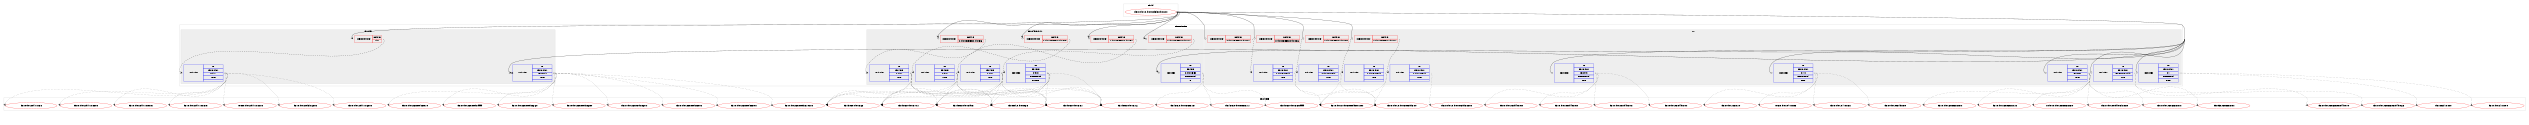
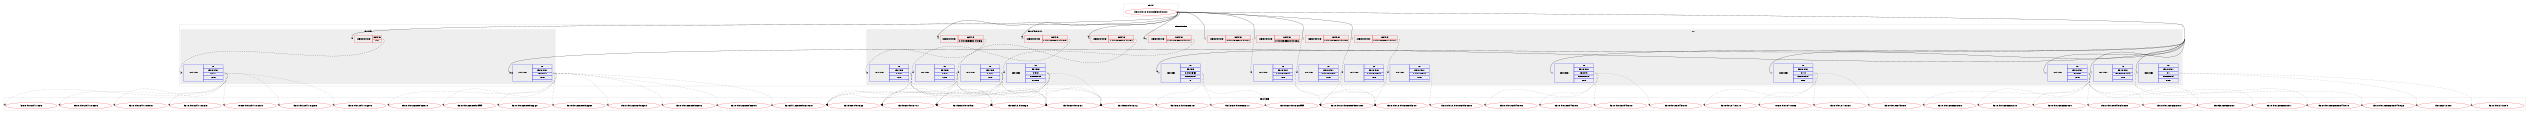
node "dev-python/sphinx-1.5.2": label "dev-python/sphinx-1.5.2" -> "lang-python/sphinx-1.5.2"
node "dev-python/social-1.6.3-r2": label "dev-python/social-1.6.3-r2" -> "dev-python/sphinx-1.6.3-r2"
node "dev-python/setuptools-34.0.2-r1": label "dev-python/setuptools-34.0.2-r1" -> "dev-sphinx/setuptools-34.0.2-r1"
node "dev-python/use-1.4.0": label "dev-python/use-1.4.0" -> "dev-python/pyjwt-1.4.0"
node "python-python/requests-2.13.0": label "python-python/requests-2.13.0" -> "dev-python/requests-2.13.0"
node "dev-python/requests-2.18.4": added
